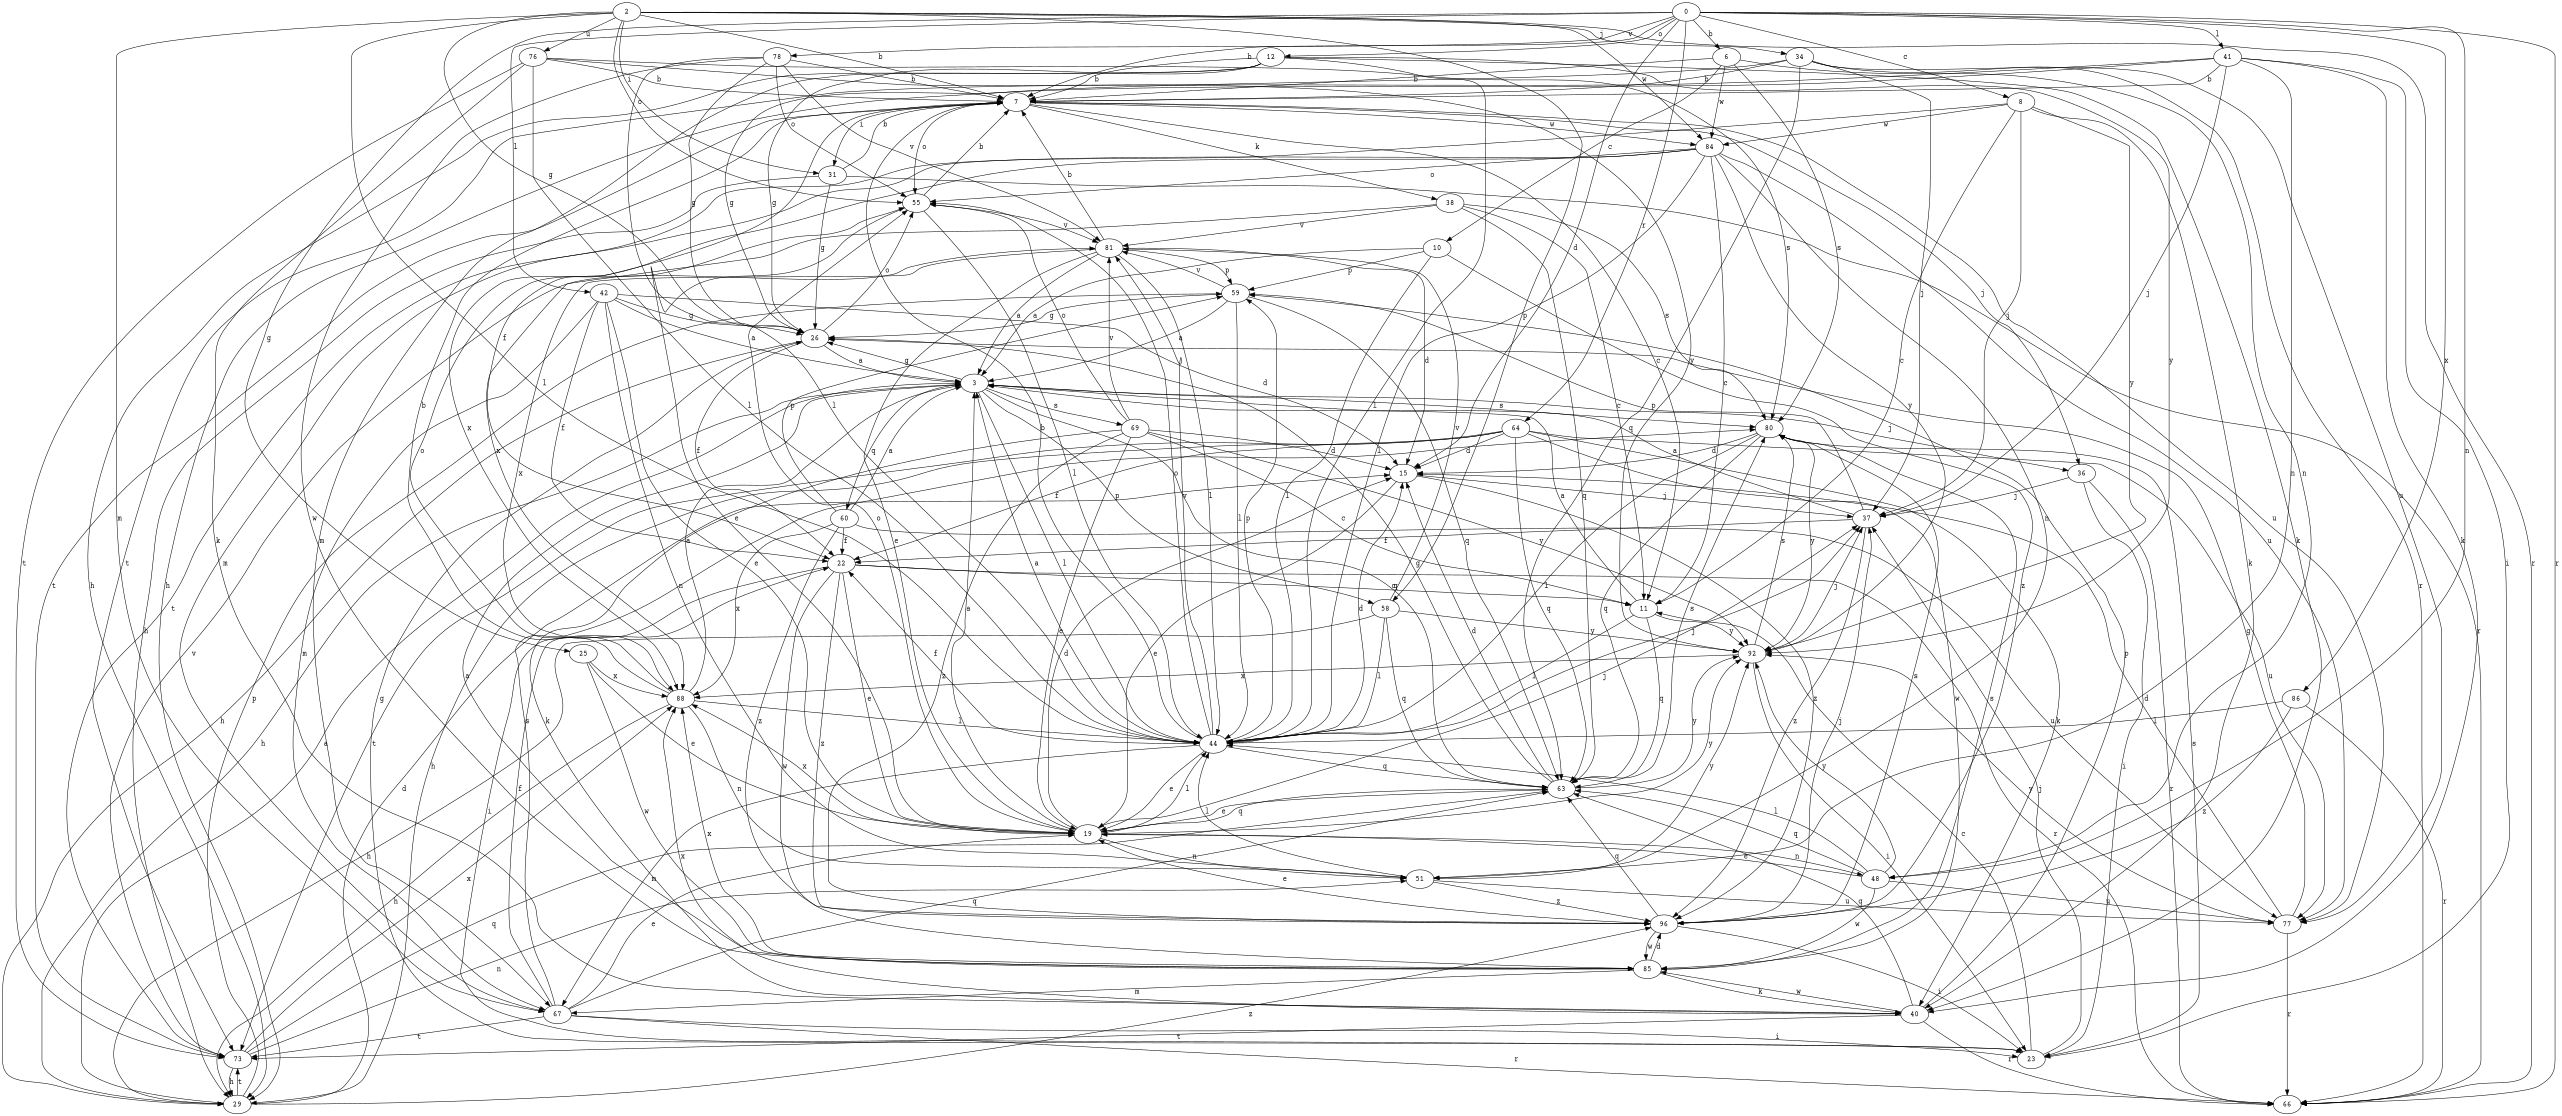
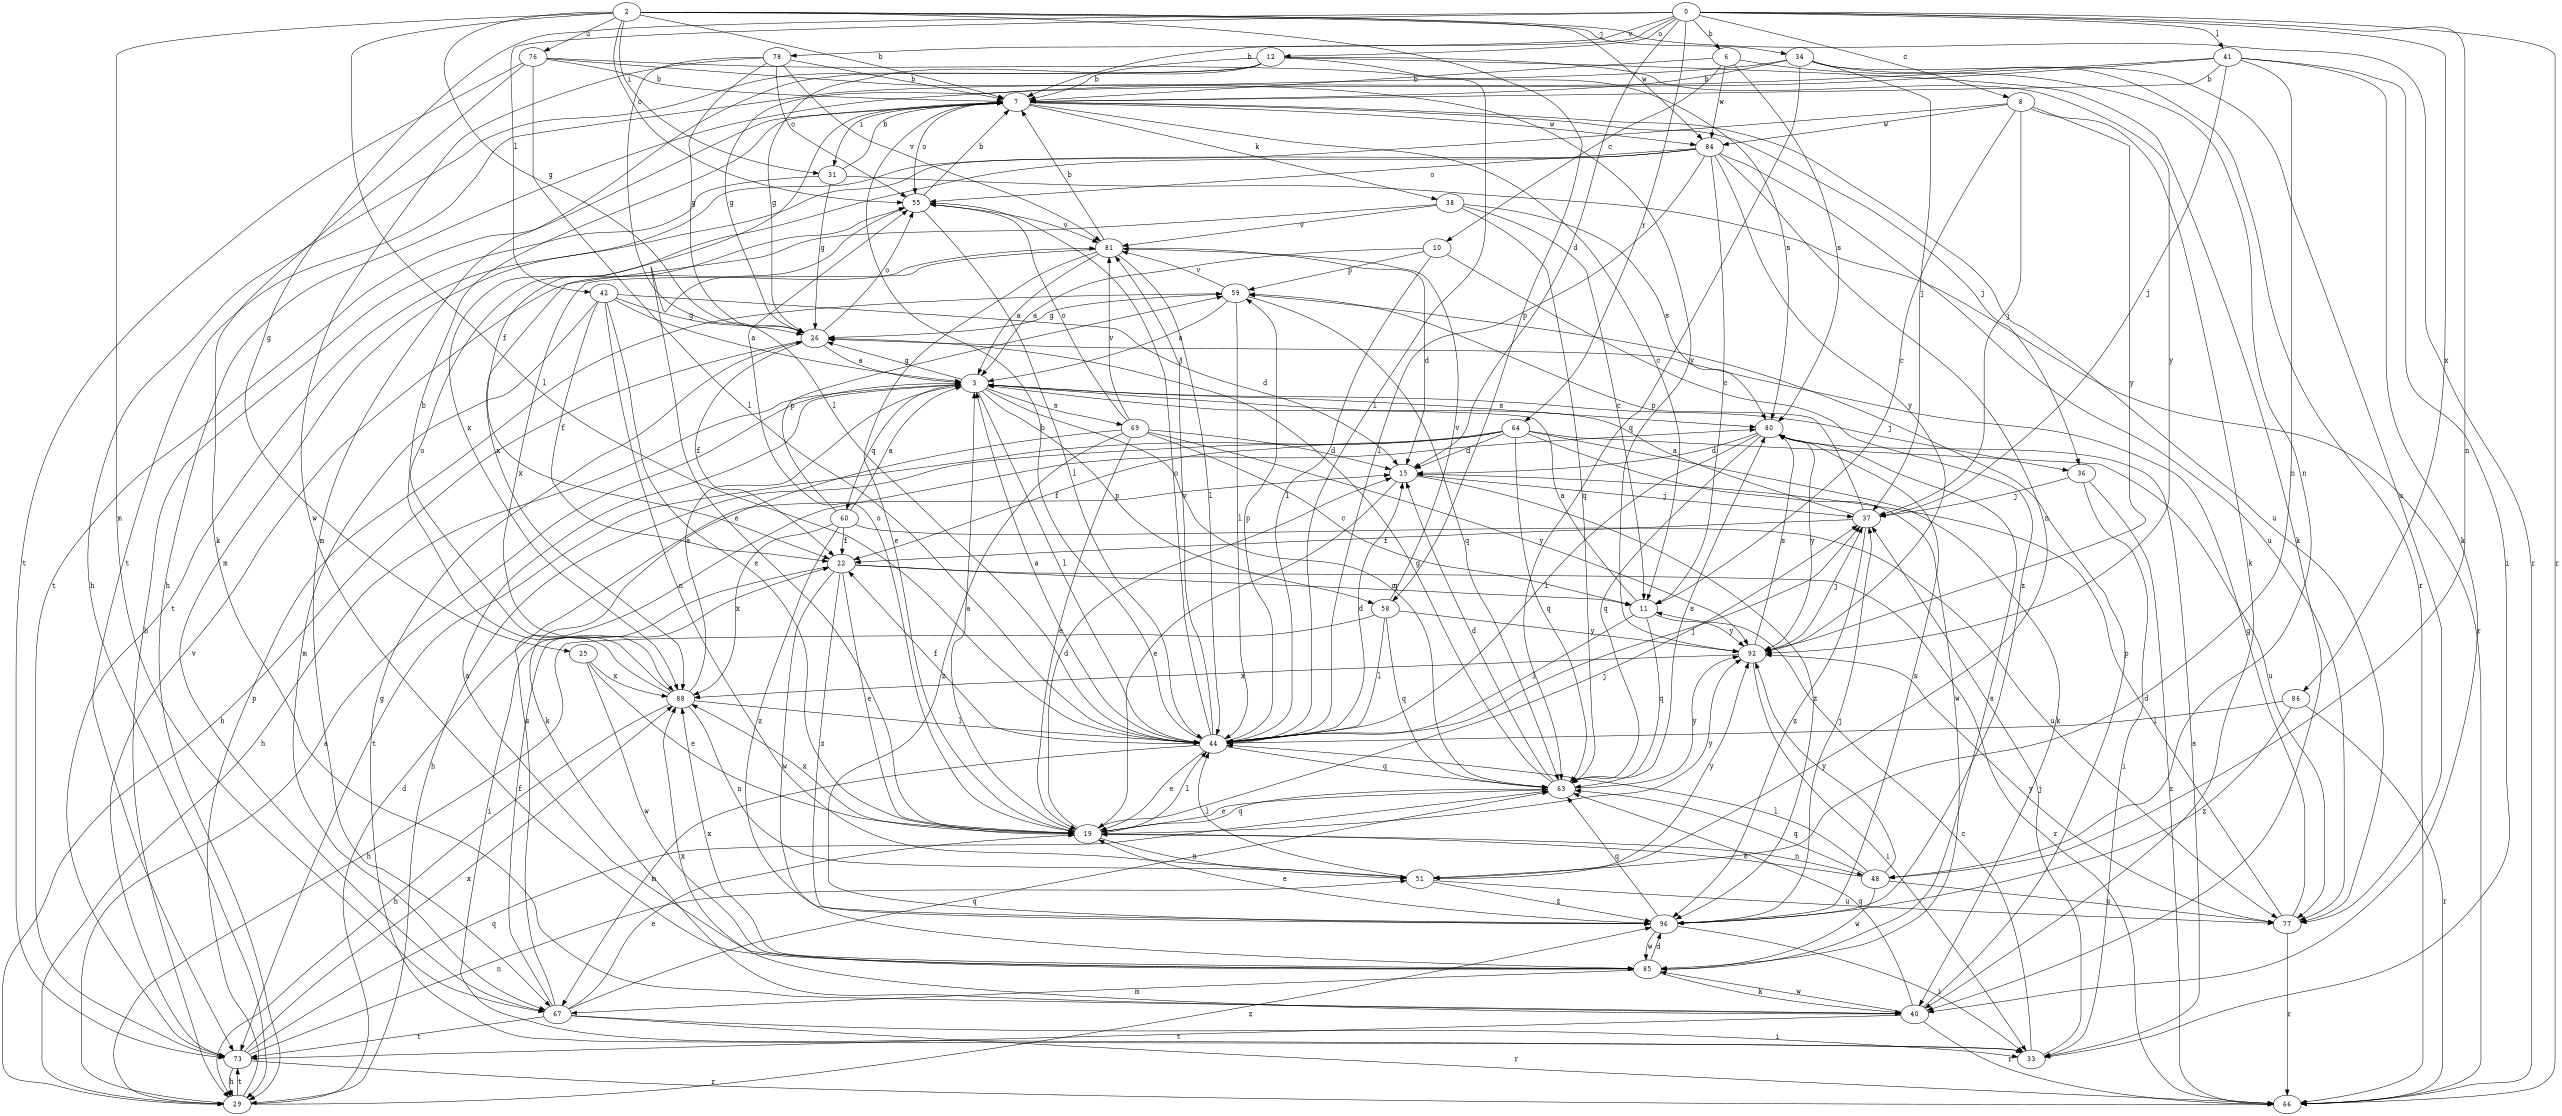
edge "81" -> "59": removed, label "p"
node "23": label "23" -> "33"
edge "73" -> "66": added, label "r"
